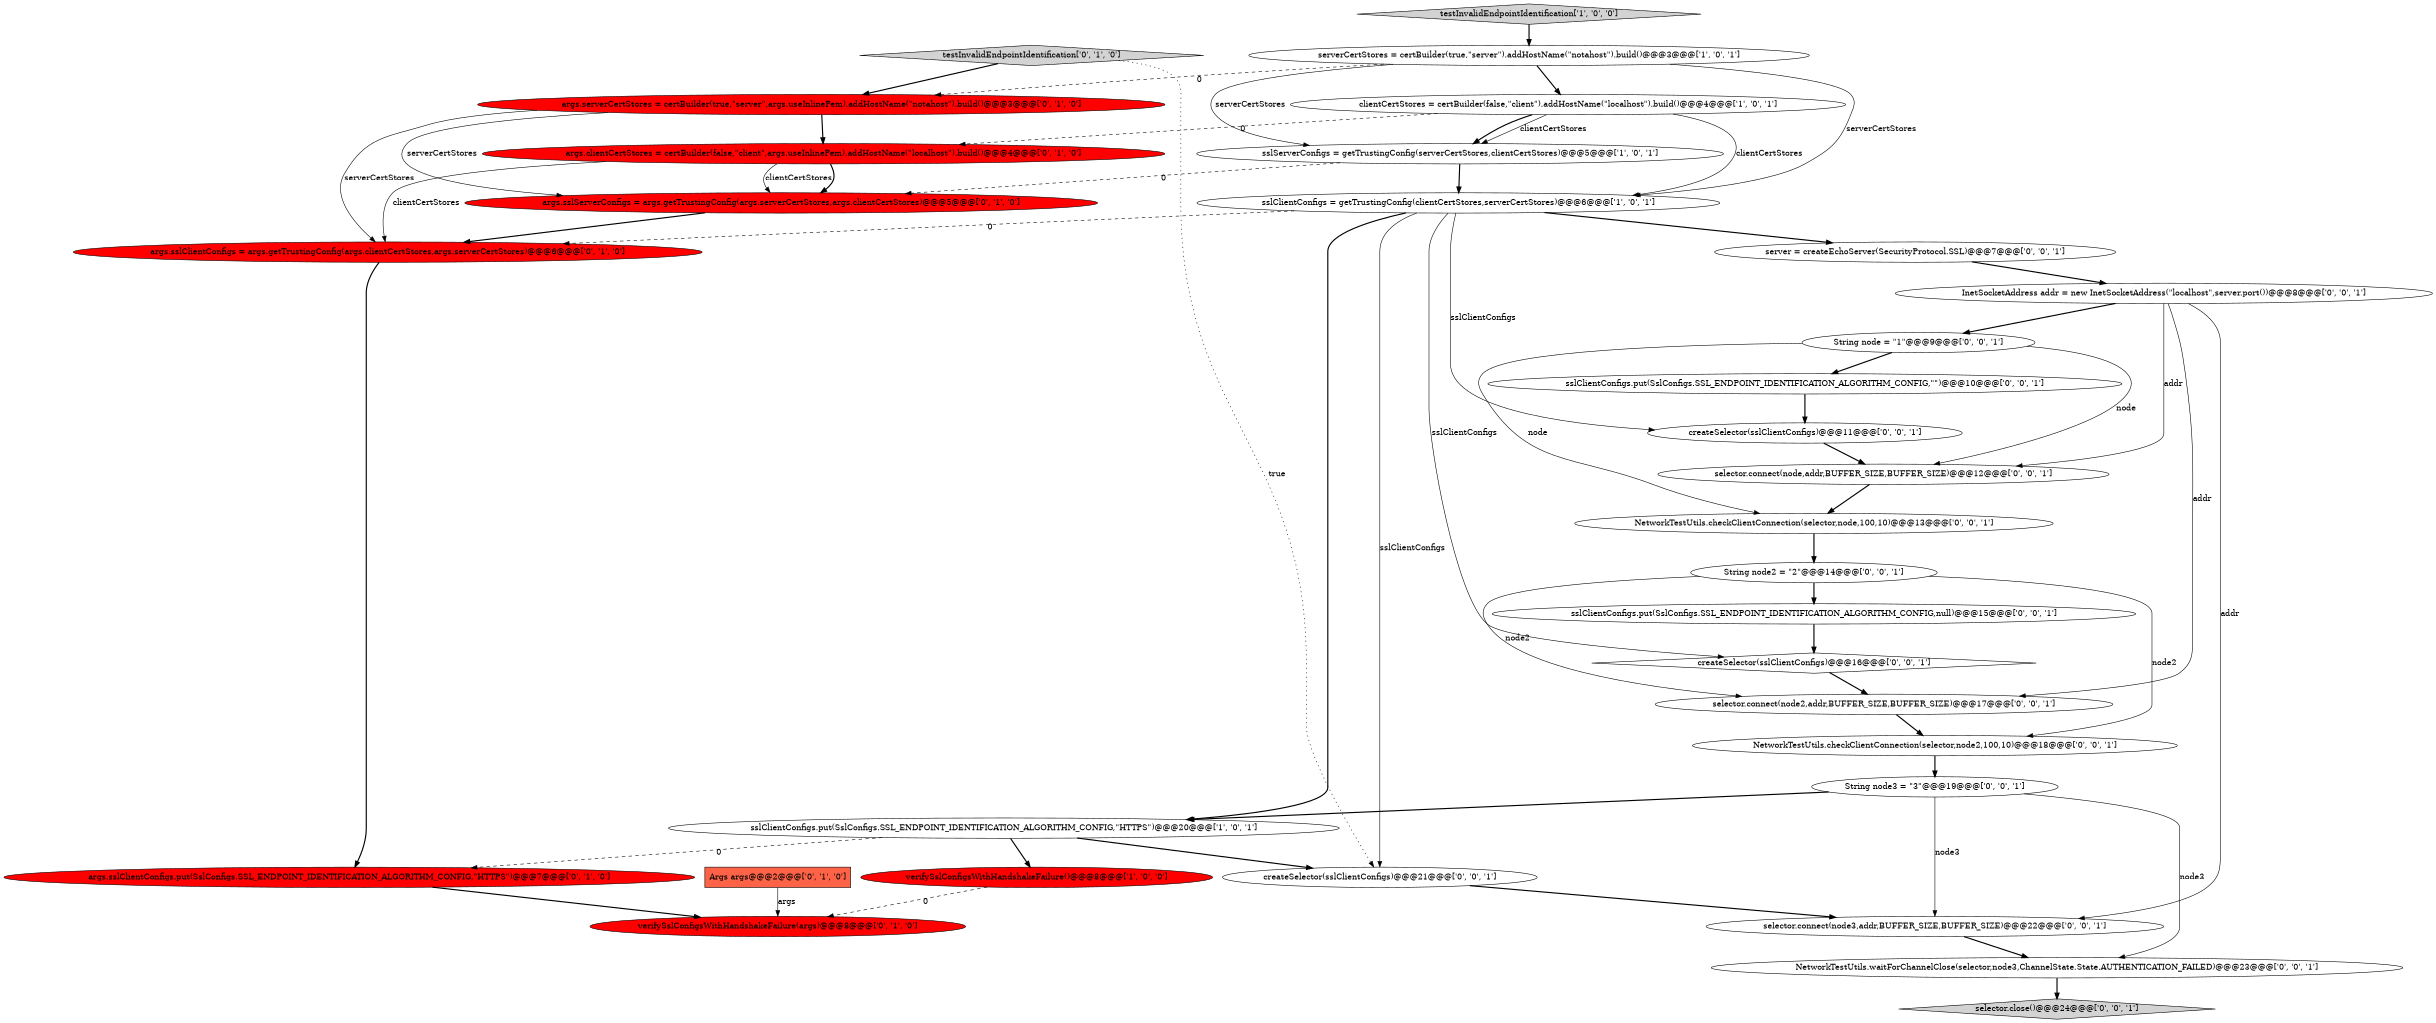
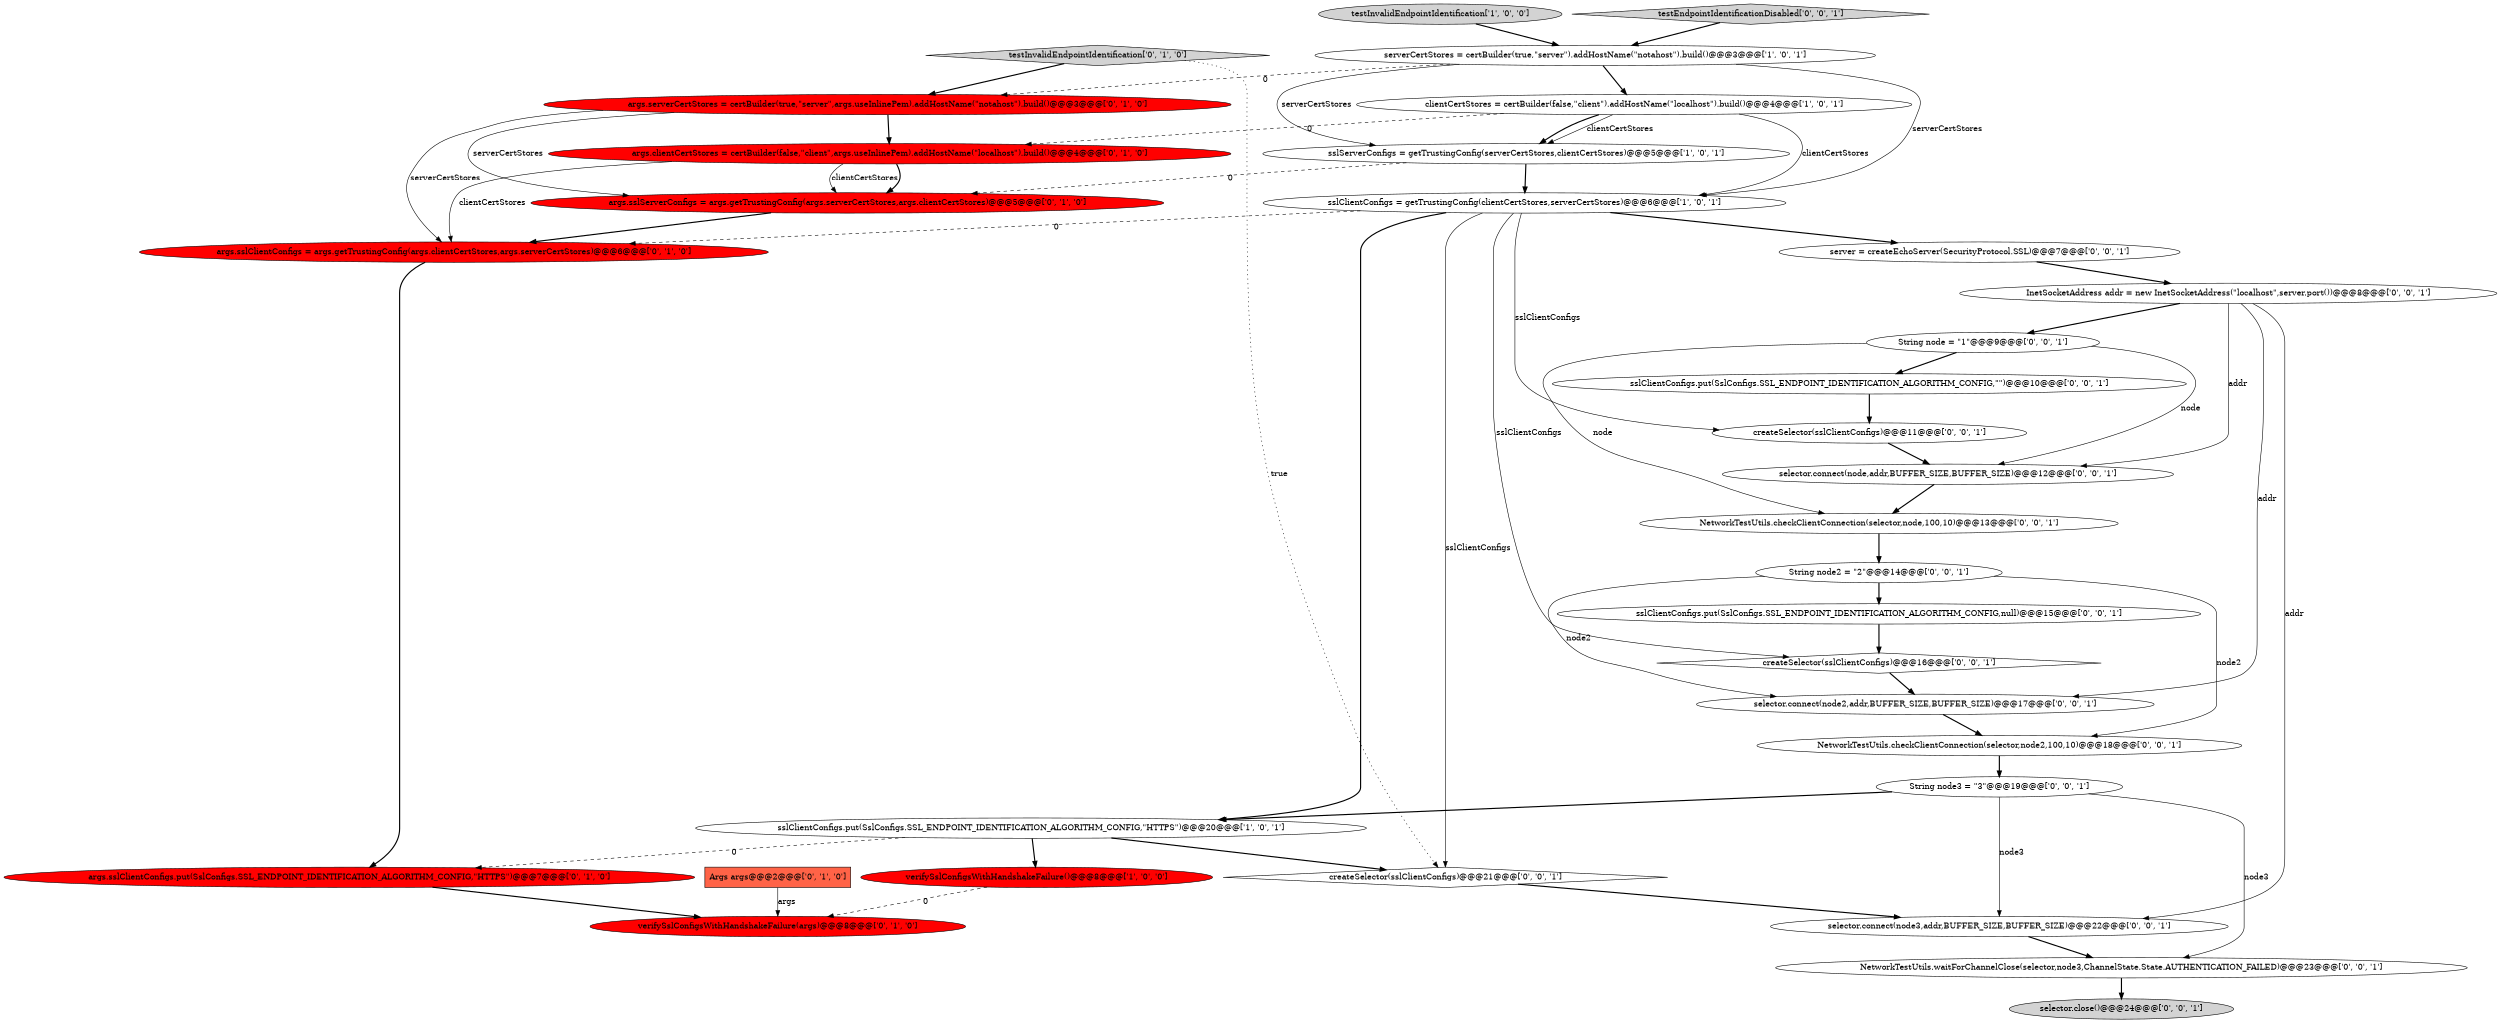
node "testInvalidEndpointIdentification['1', '0', '0']": shape diamond -> ellipse
node "testEndpointIdentificationDisabled['0', '0', '1']": added
node "createSelector(sslClientConfigs)@@@21@@@['0', '0', '1']": shape ellipse -> diamond
node "selector.close()@@@24@@@['0', '0', '1']": shape diamond -> ellipse
